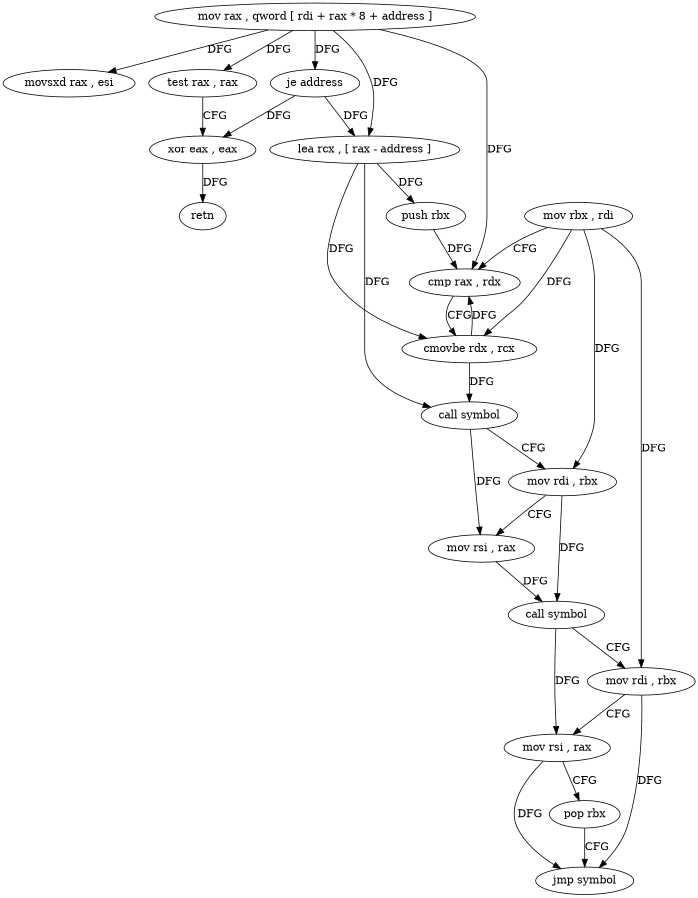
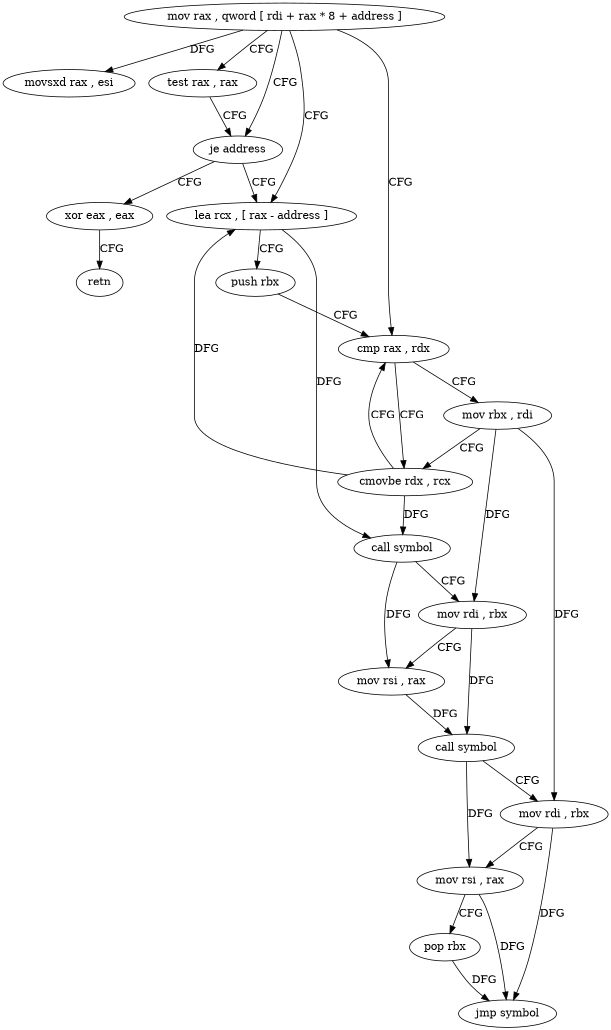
edge "mov rax , qword [ rdi + rax * 8 + address ]" -> "test rax , rax": label "DFG" -> "CFG"
edge "mov rax , qword [ rdi + rax * 8 + address ]" -> "je address": label "DFG" -> "CFG"
edge "mov rax , qword [ rdi + rax * 8 + address ]" -> "lea rcx , [ rax - address ]": label "DFG" -> "CFG"
edge "test rax , rax" -> "xor eax , eax": now "test rax , rax" -> "je address"
edge "je address" -> "xor eax , eax": label "DFG" -> "CFG"
edge "je address" -> "lea rcx , [ rax - address ]": label "DFG" -> "CFG"
edge "mov rax , qword [ rdi + rax * 8 + address ]" -> "cmp rax , rdx": label "DFG" -> "CFG"
edge "xor eax , eax" -> "retn": label "DFG" -> "CFG"
edge "lea rcx , [ rax - address ]" -> "push rbx": label "DFG" -> "CFG"
edge "mov rbx , rdi" -> "cmp rax , rdx": reversed
edge "push rbx" -> "cmp rax , rdx": label "DFG" -> "CFG"
edge "lea rcx , [ rax - address ]" -> "cmovbe rdx , rcx": reversed
edge "mov rbx , rdi" -> "cmovbe rdx , rcx": label "DFG" -> "CFG"
edge "cmovbe rdx , rcx" -> "cmp rax , rdx": label "DFG" -> "CFG"
edge "pop rbx" -> "jmp symbol": label "CFG" -> "DFG"
